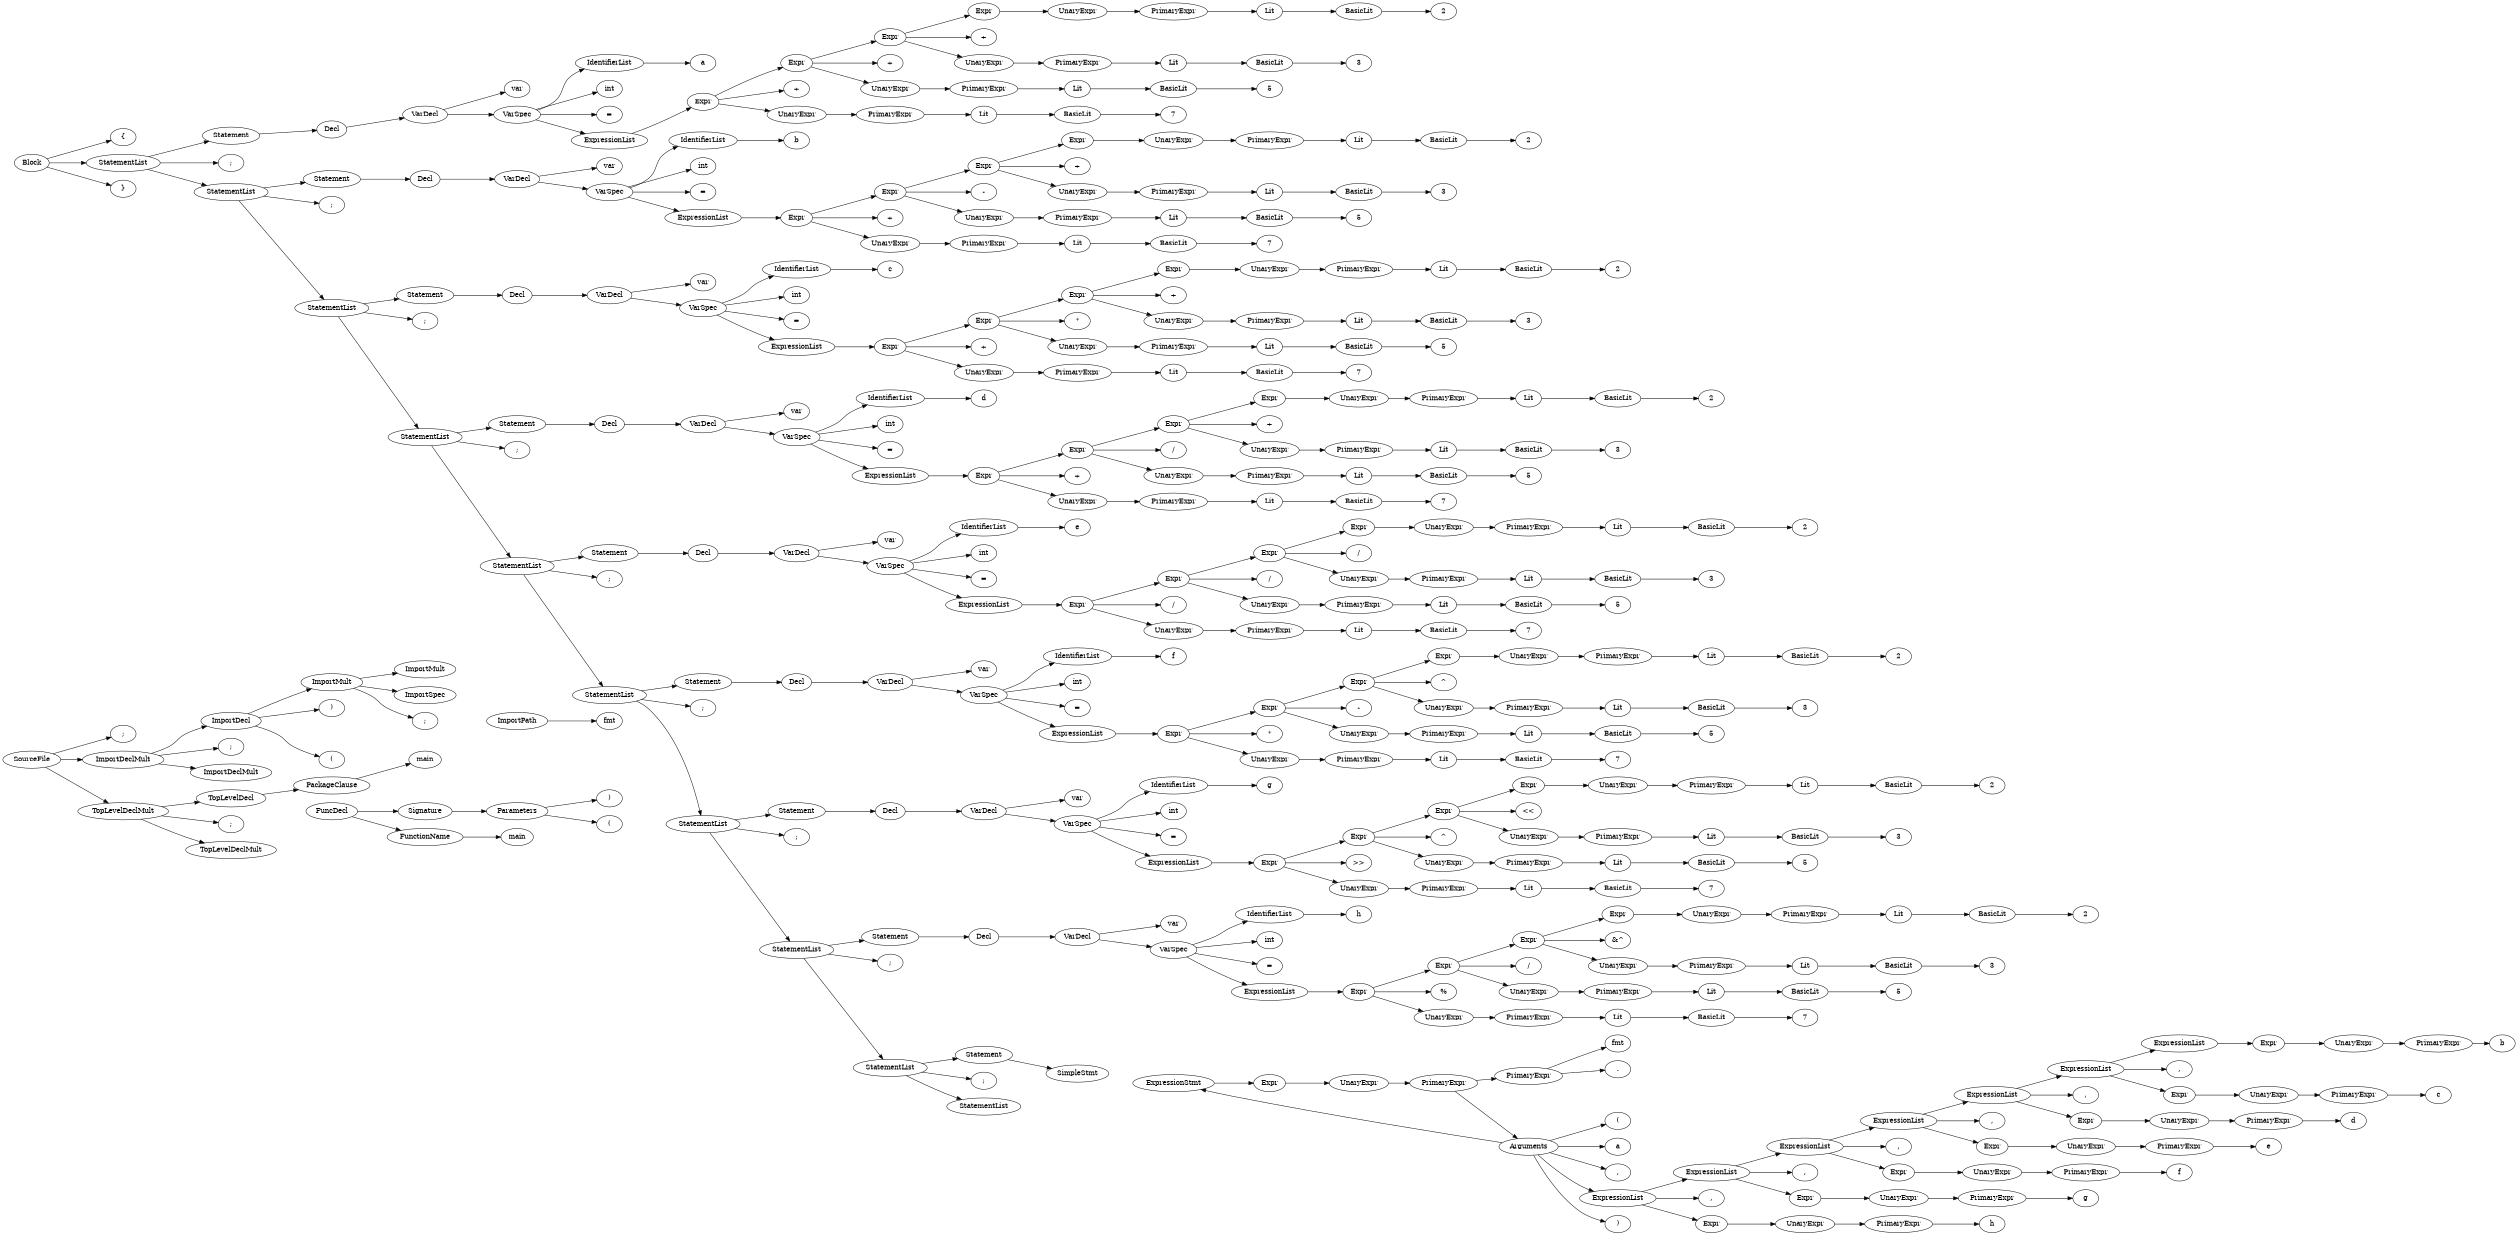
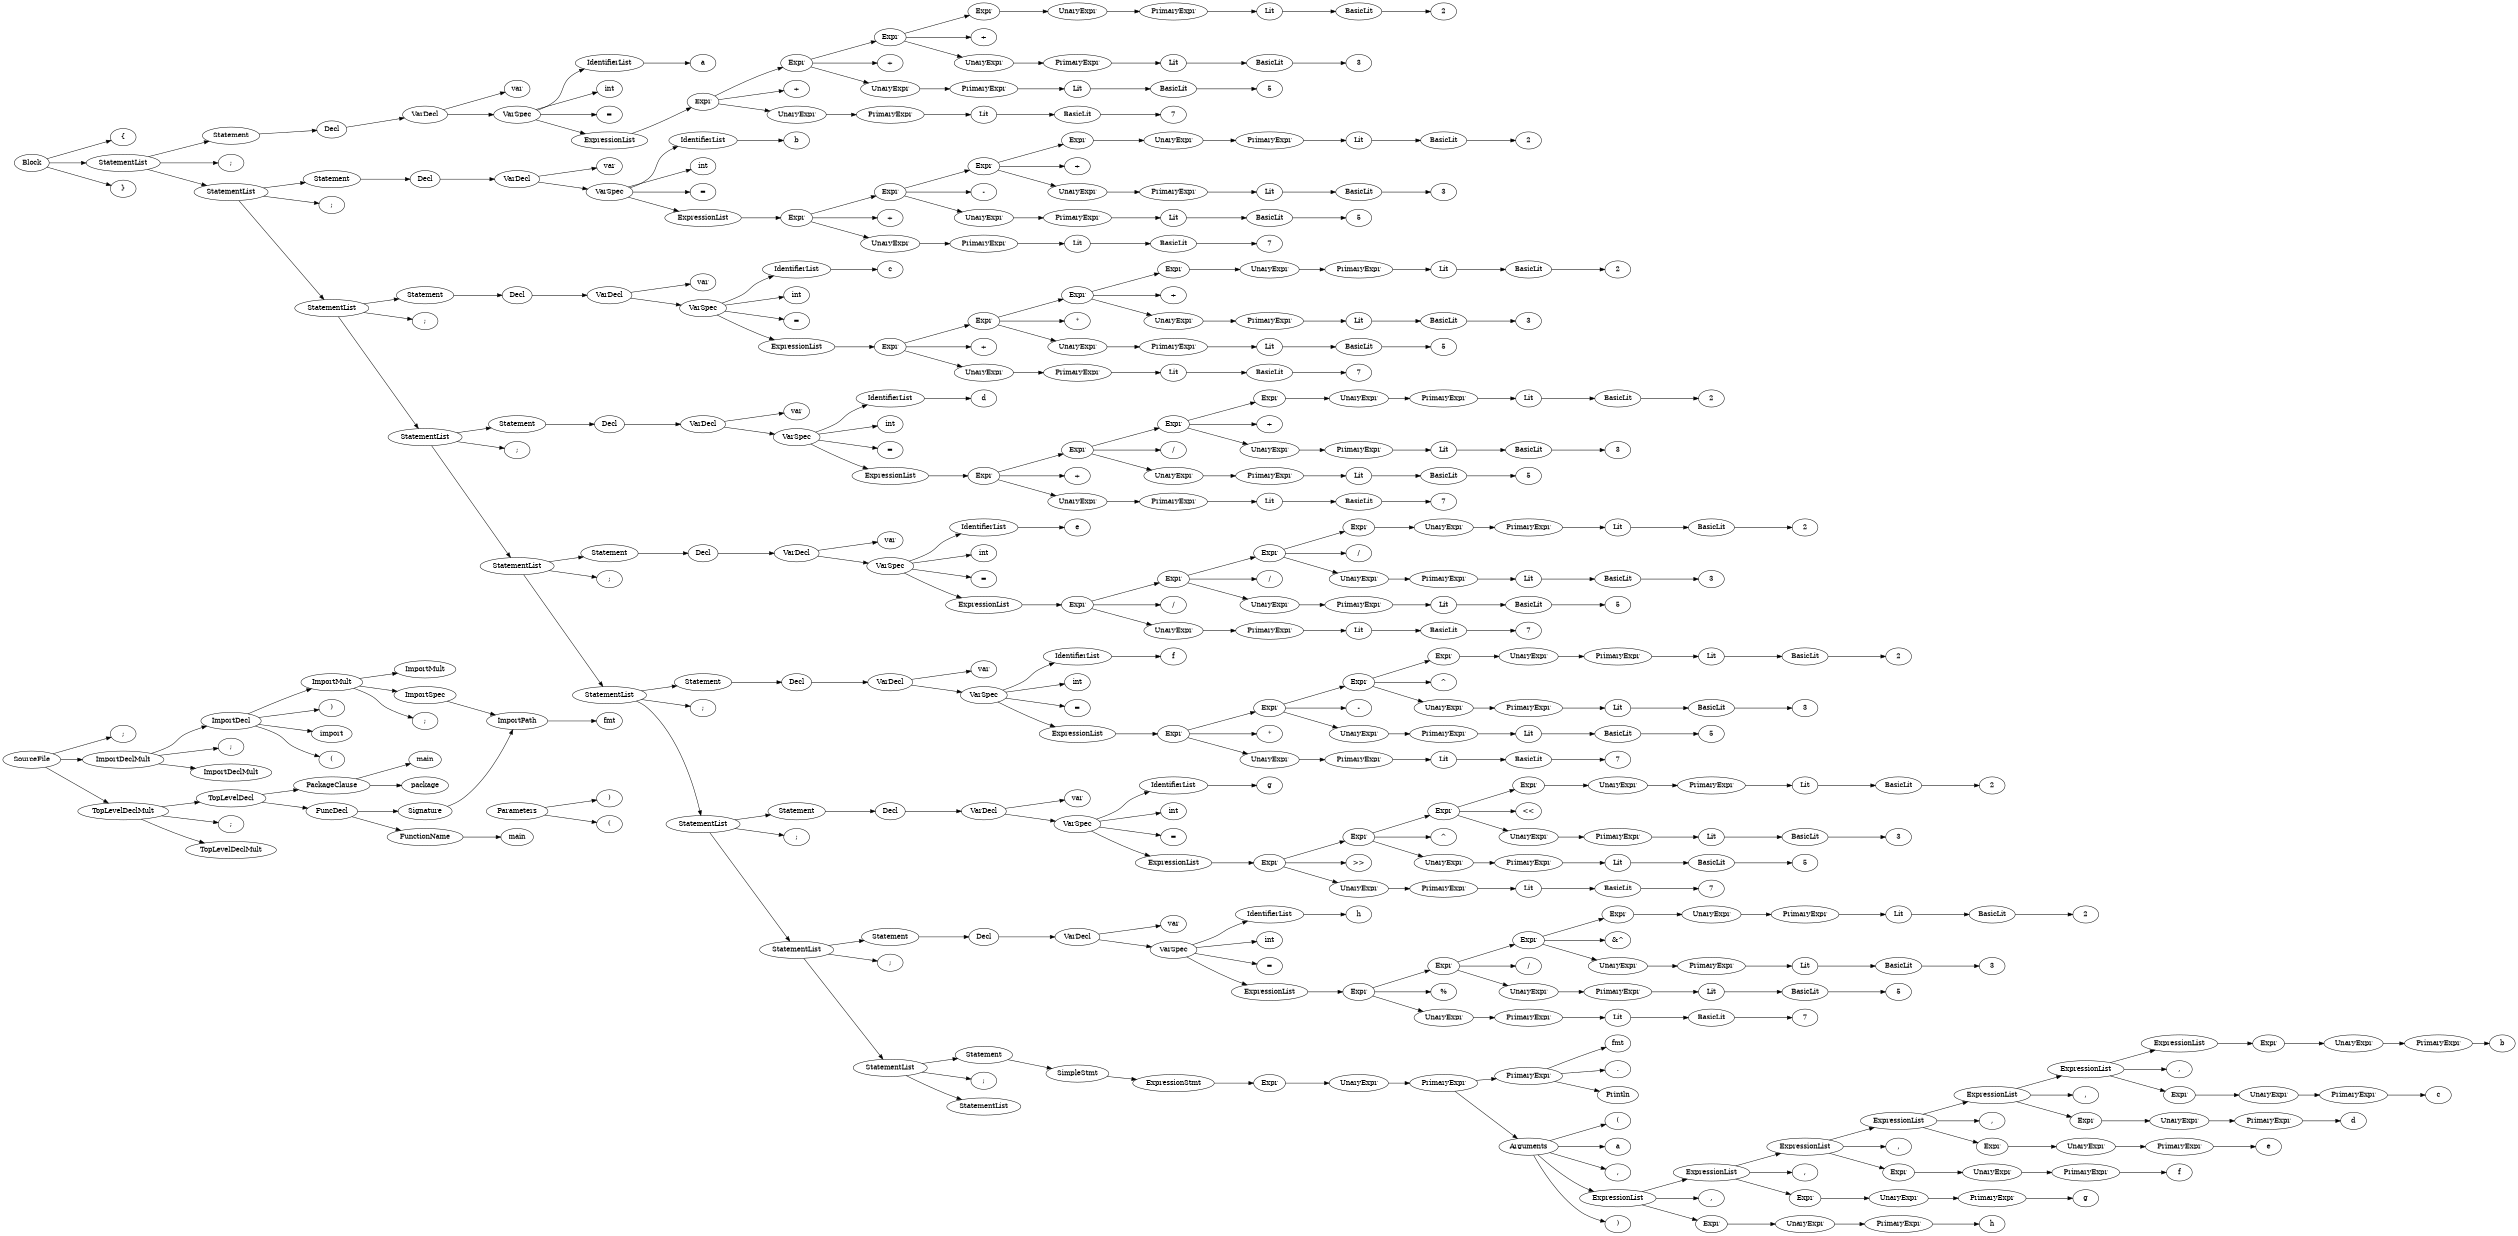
edge "ImportSpec" -> "ImportPath": added
node "import": added
node "package": added
edge "TopLevelDecl" -> "FuncDecl": added
edge "Signature" -> "Parameters": now "Signature" -> "ImportPath"
node "Println": added
edge "Arguments" -> "ExpressionStmt": now "SimpleStmt" -> "ExpressionStmt"
